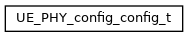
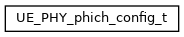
node "UE_PHY_config_config_t": label "UE_PHY_config_config_t" -> "UE_PHY_phich_config_t"
